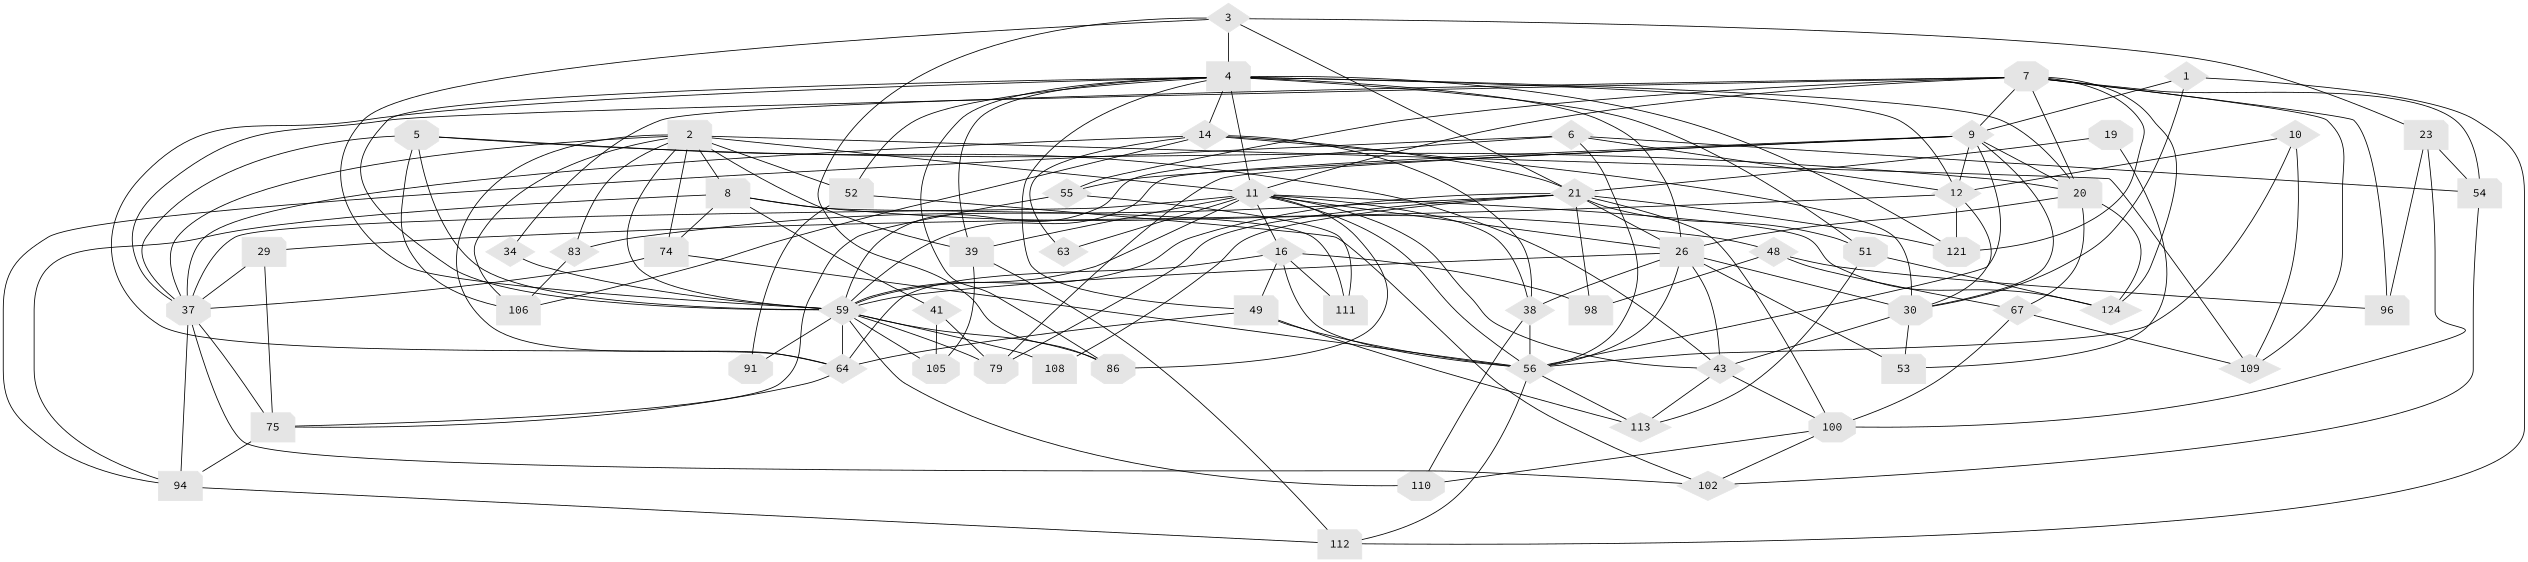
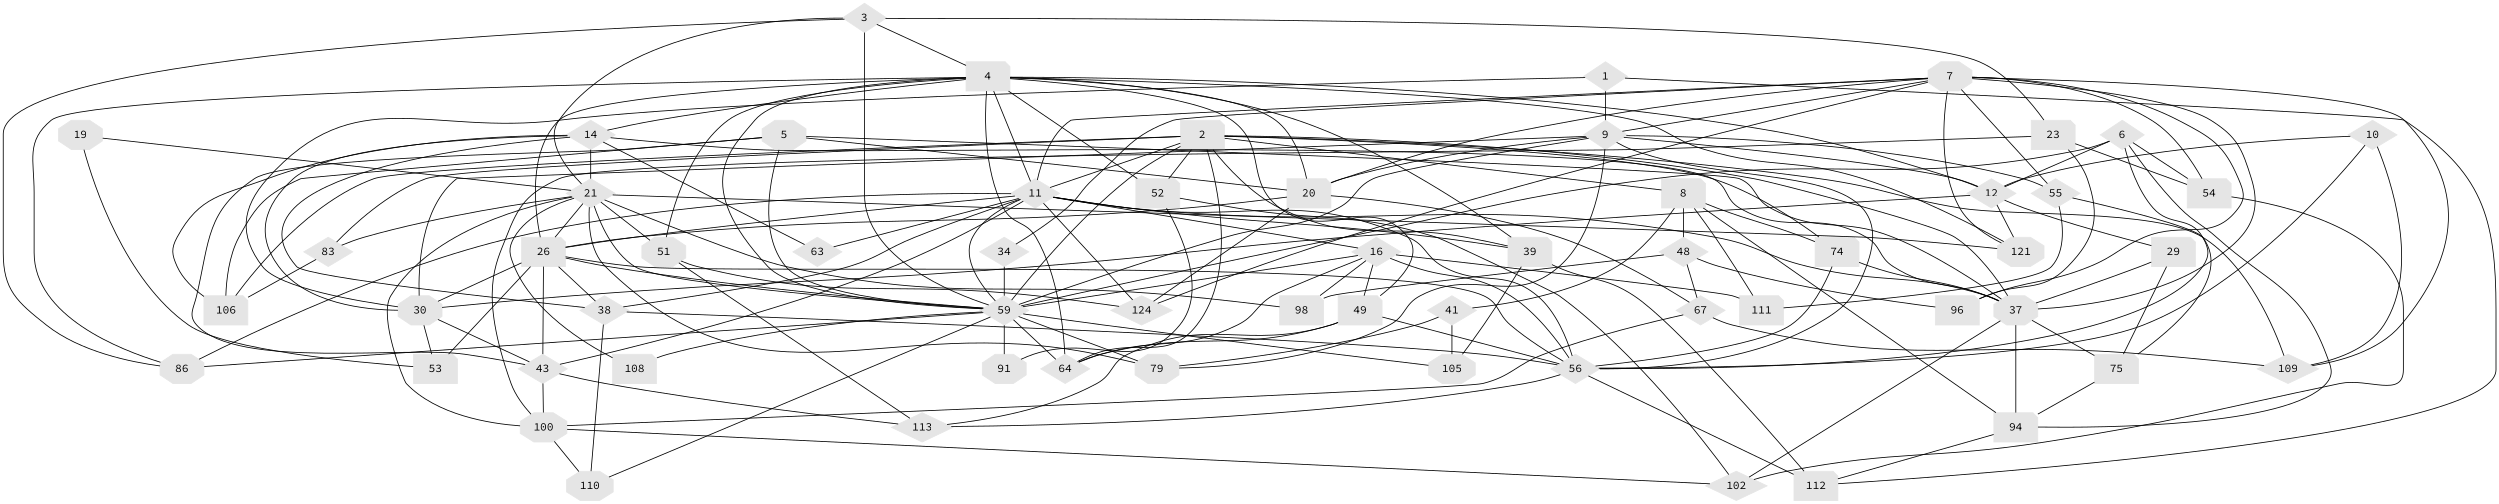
edge "16" -- "59": added
edge "64" -- "75": removed
